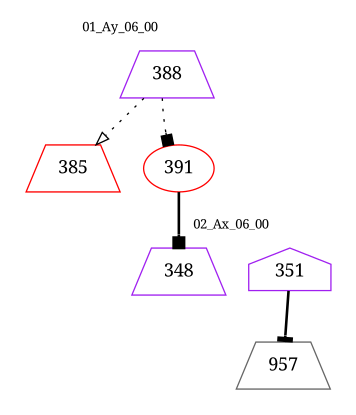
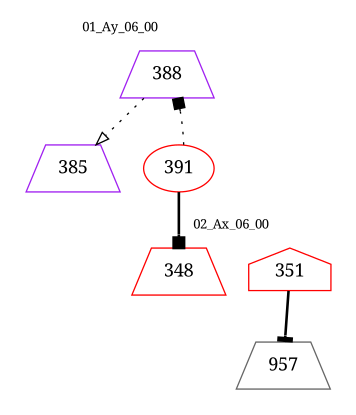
edge "388" -> "391": reversed
node "385": color red -> purple
node "348": color purple -> red
node "351": color purple -> red
